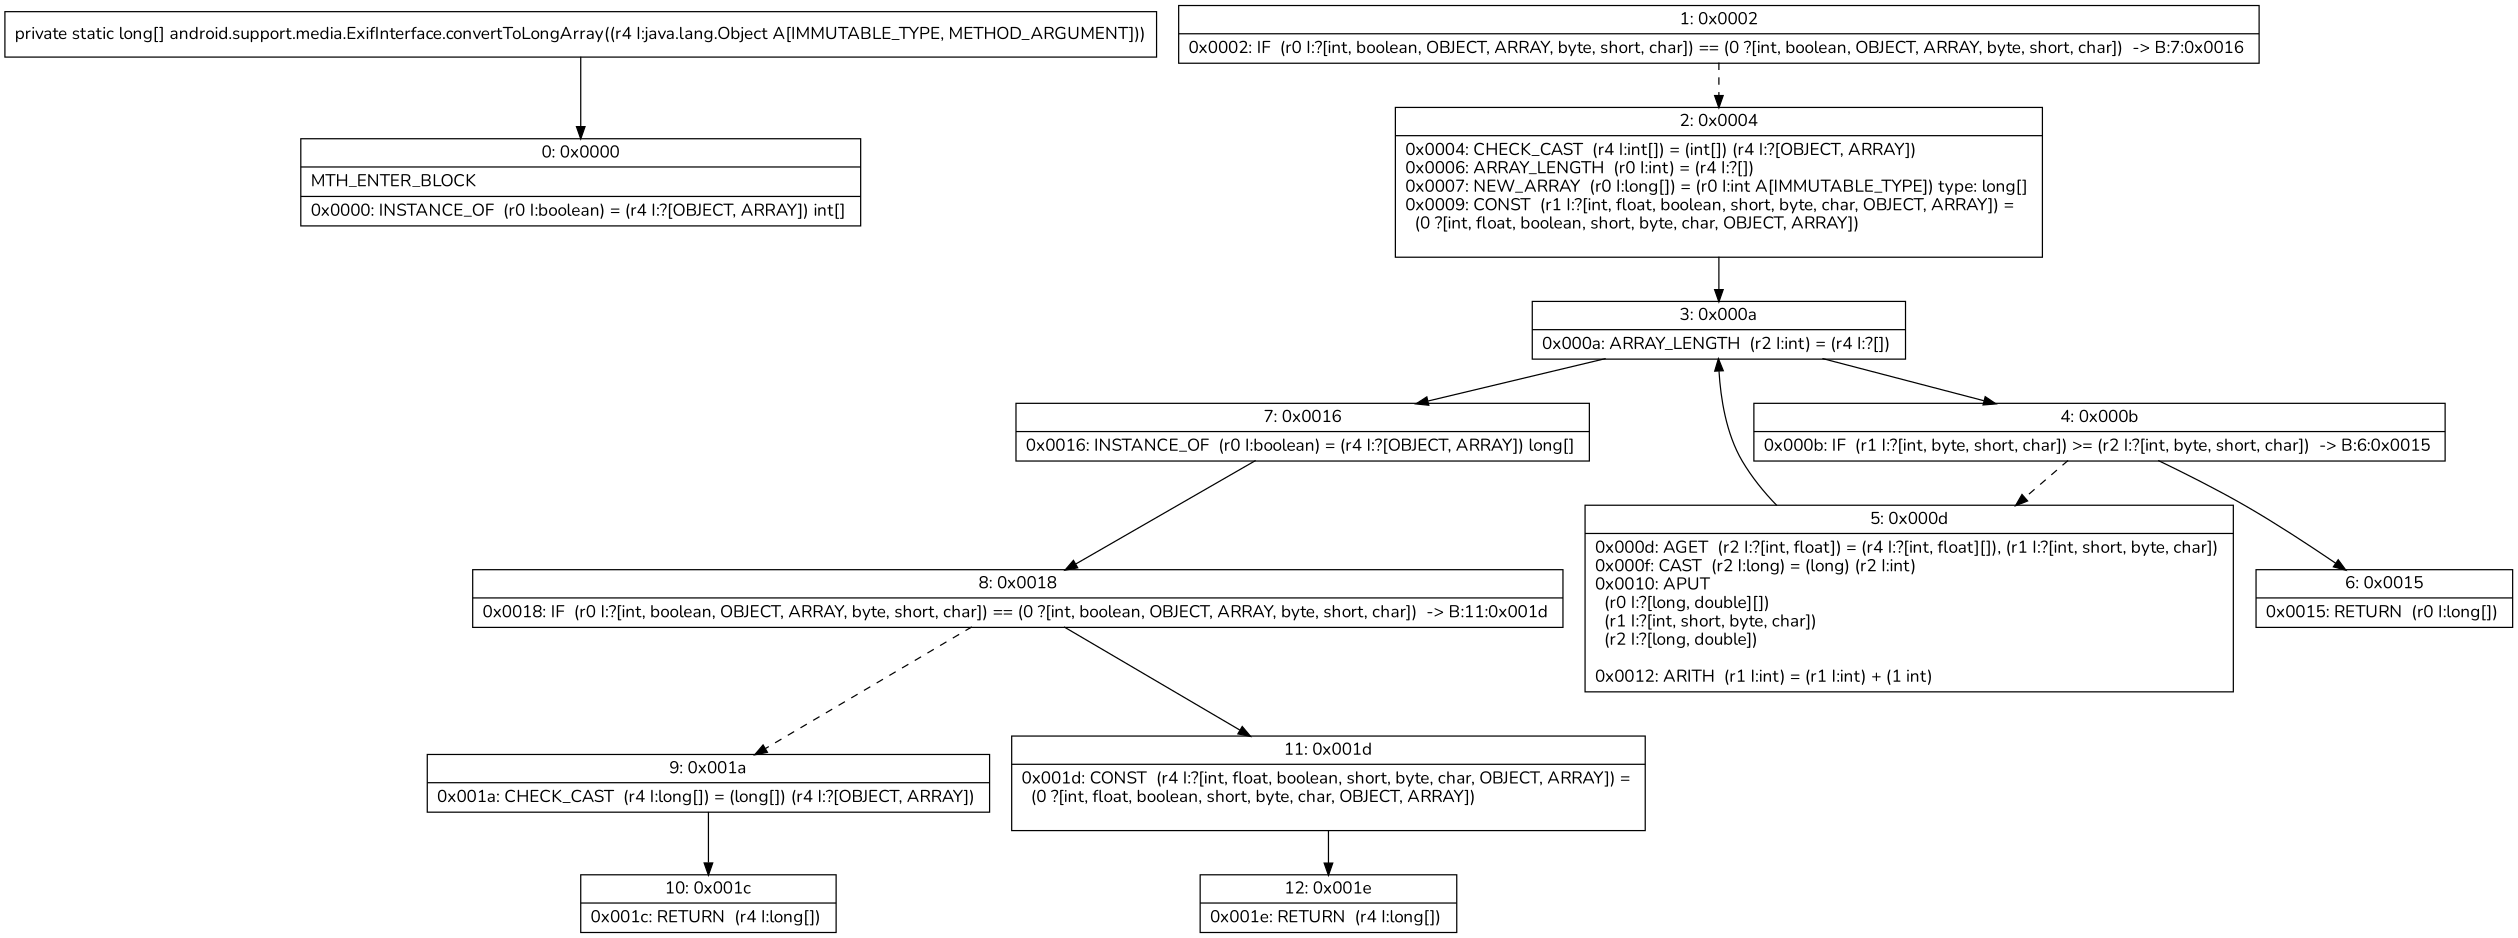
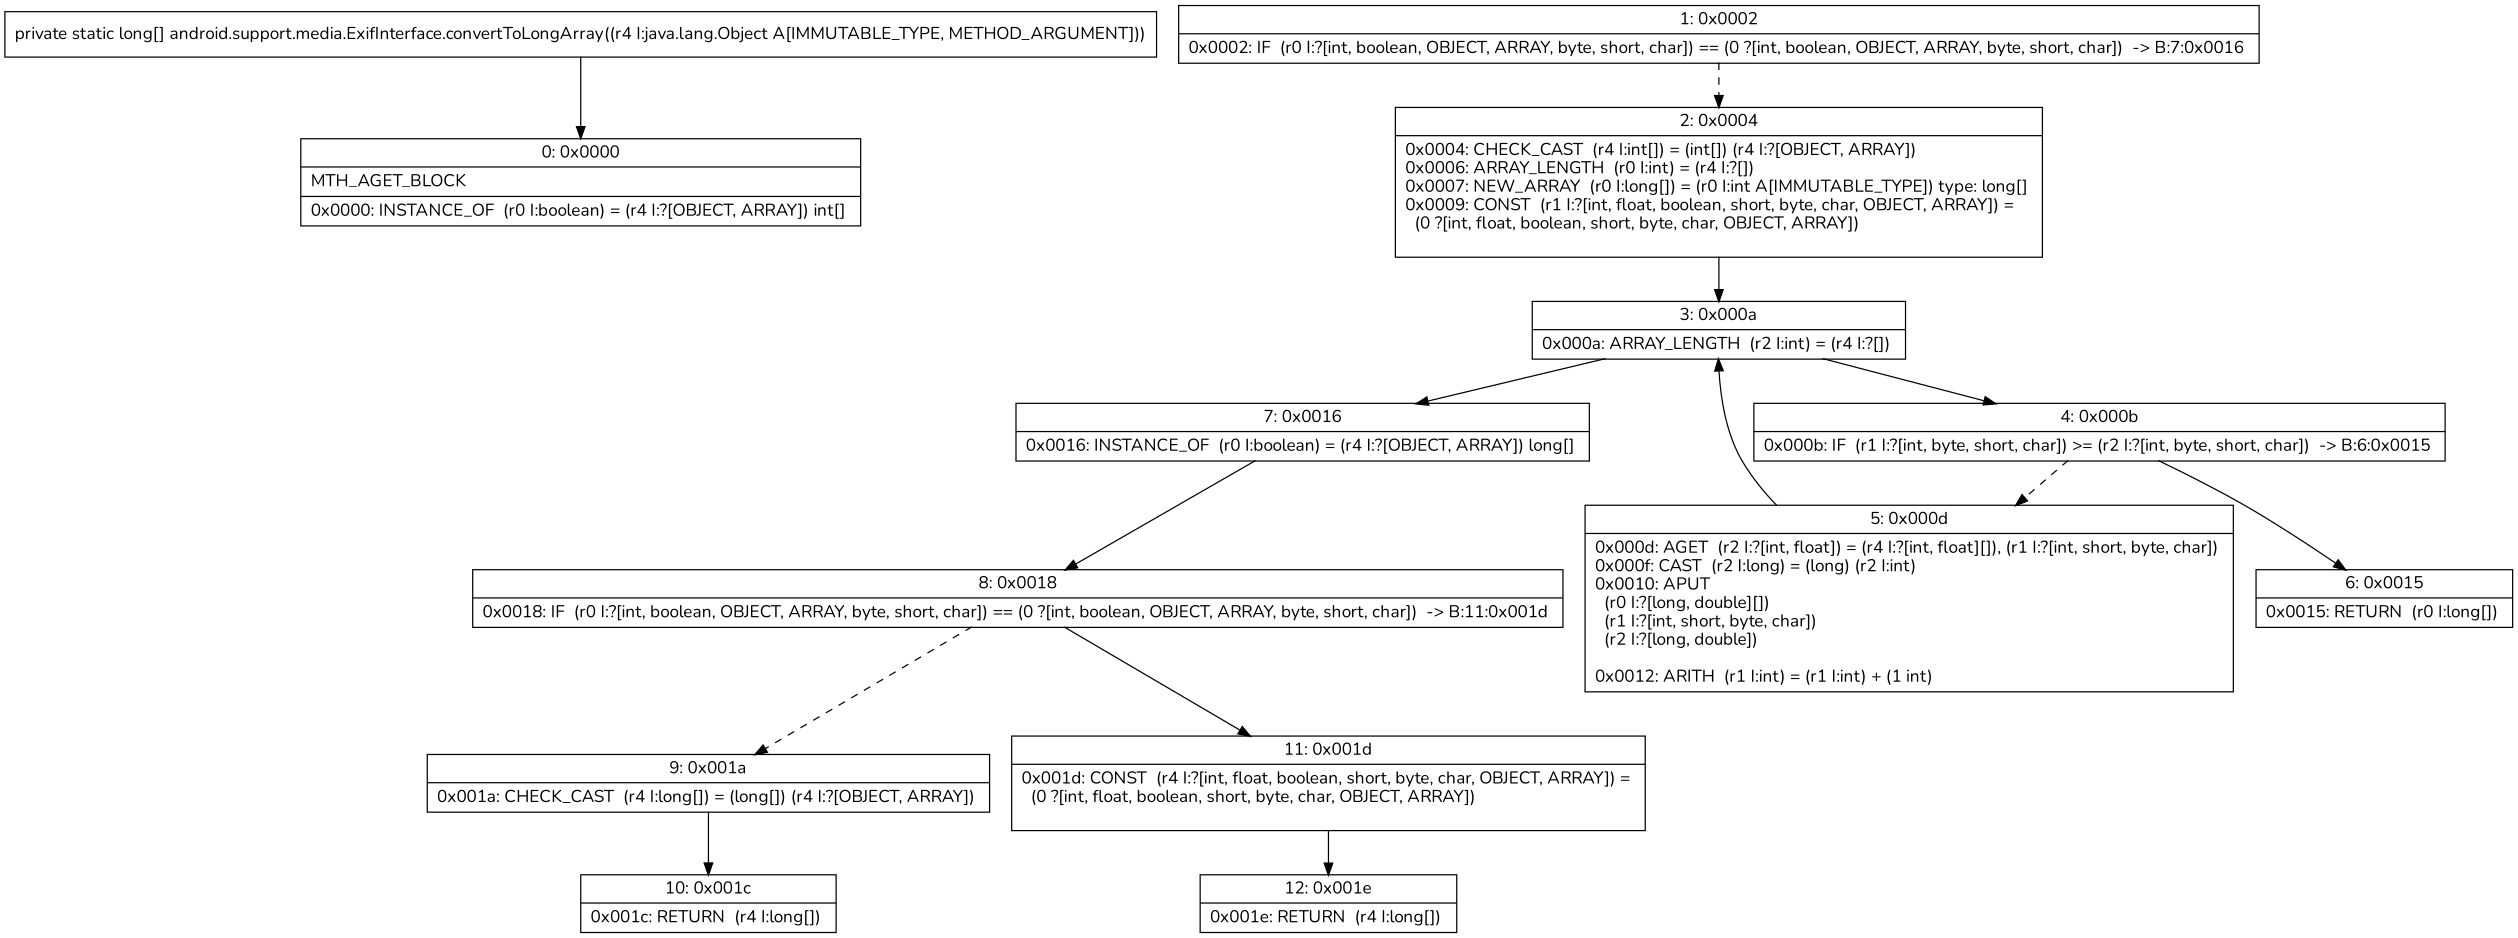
node "0: 0x0000": text "MTH_ENTER_BLOCK" -> "MTH_AGET_BLOCK"
